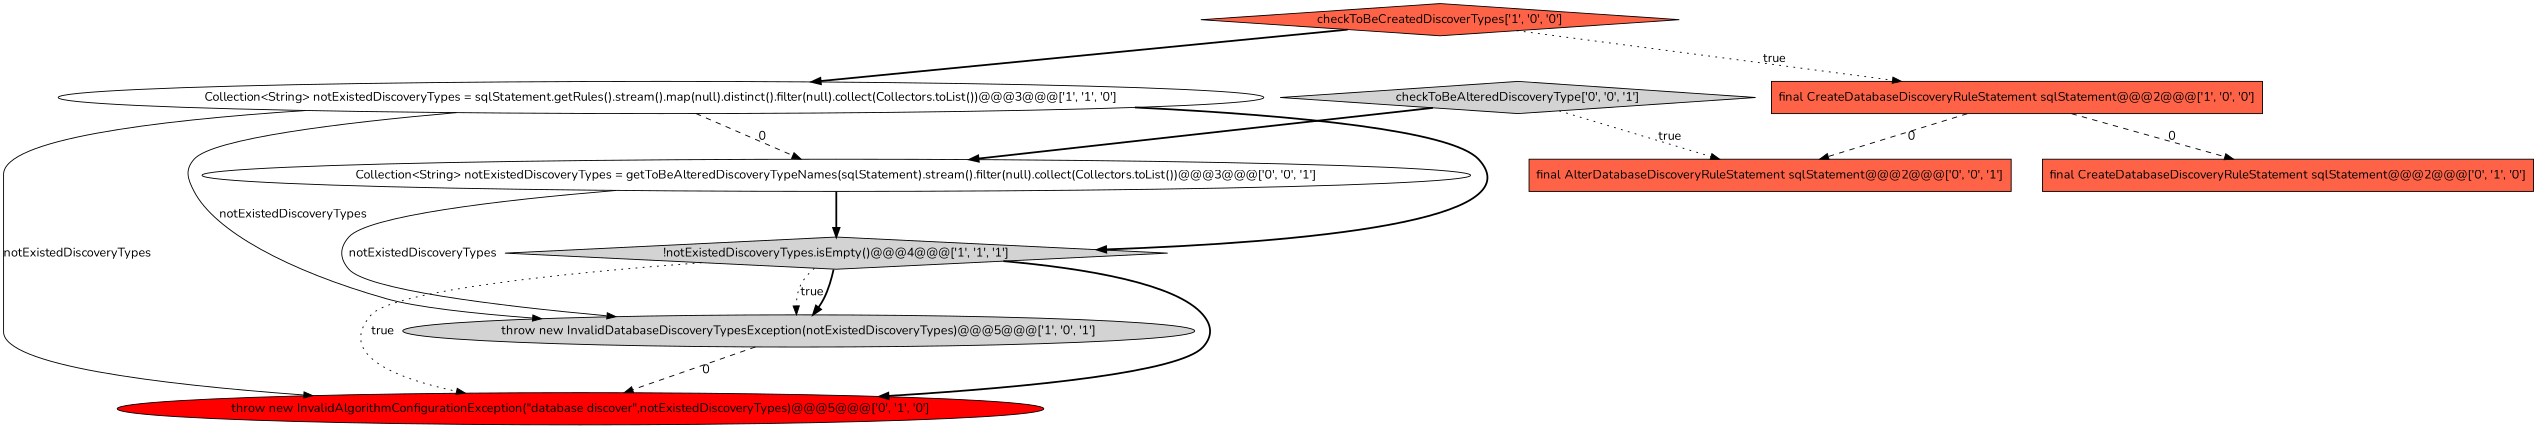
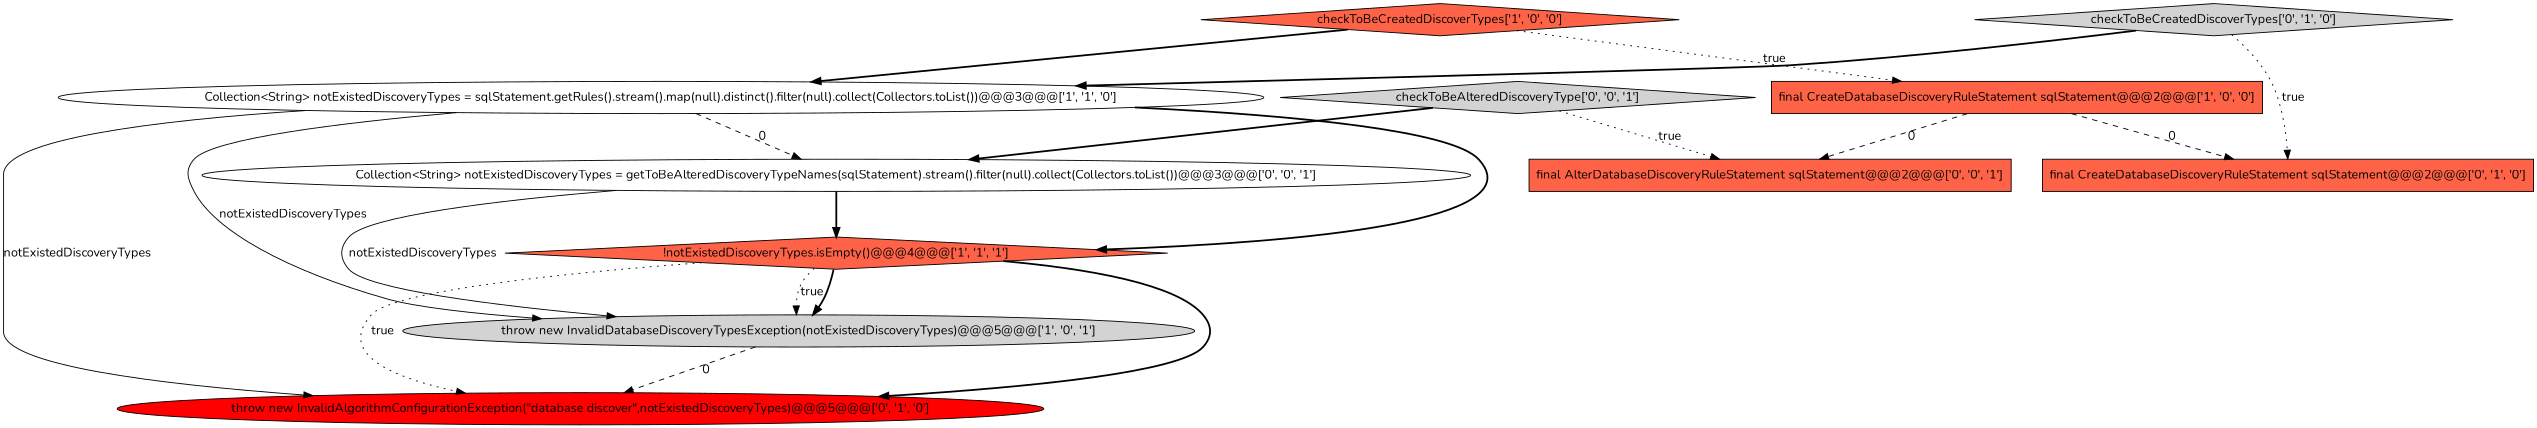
node "checkToBeCreatedDiscoverTypes['0', '1', '0']": added
node "!notExistedDiscoveryTypes.isEmpty()@@@4@@@['1', '1', '1']": fillcolor lightgray -> tomato
